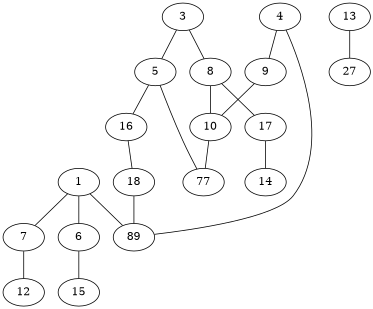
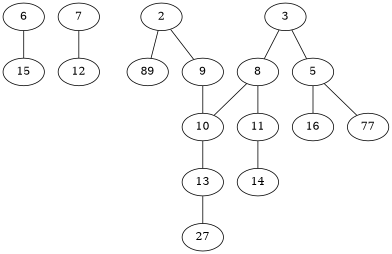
node "4": label "4" -> "2"
node "17": label "17" -> "11"
edge "10" -- "77": now "10" -- "13"
node "1": removed
node "18": removed
